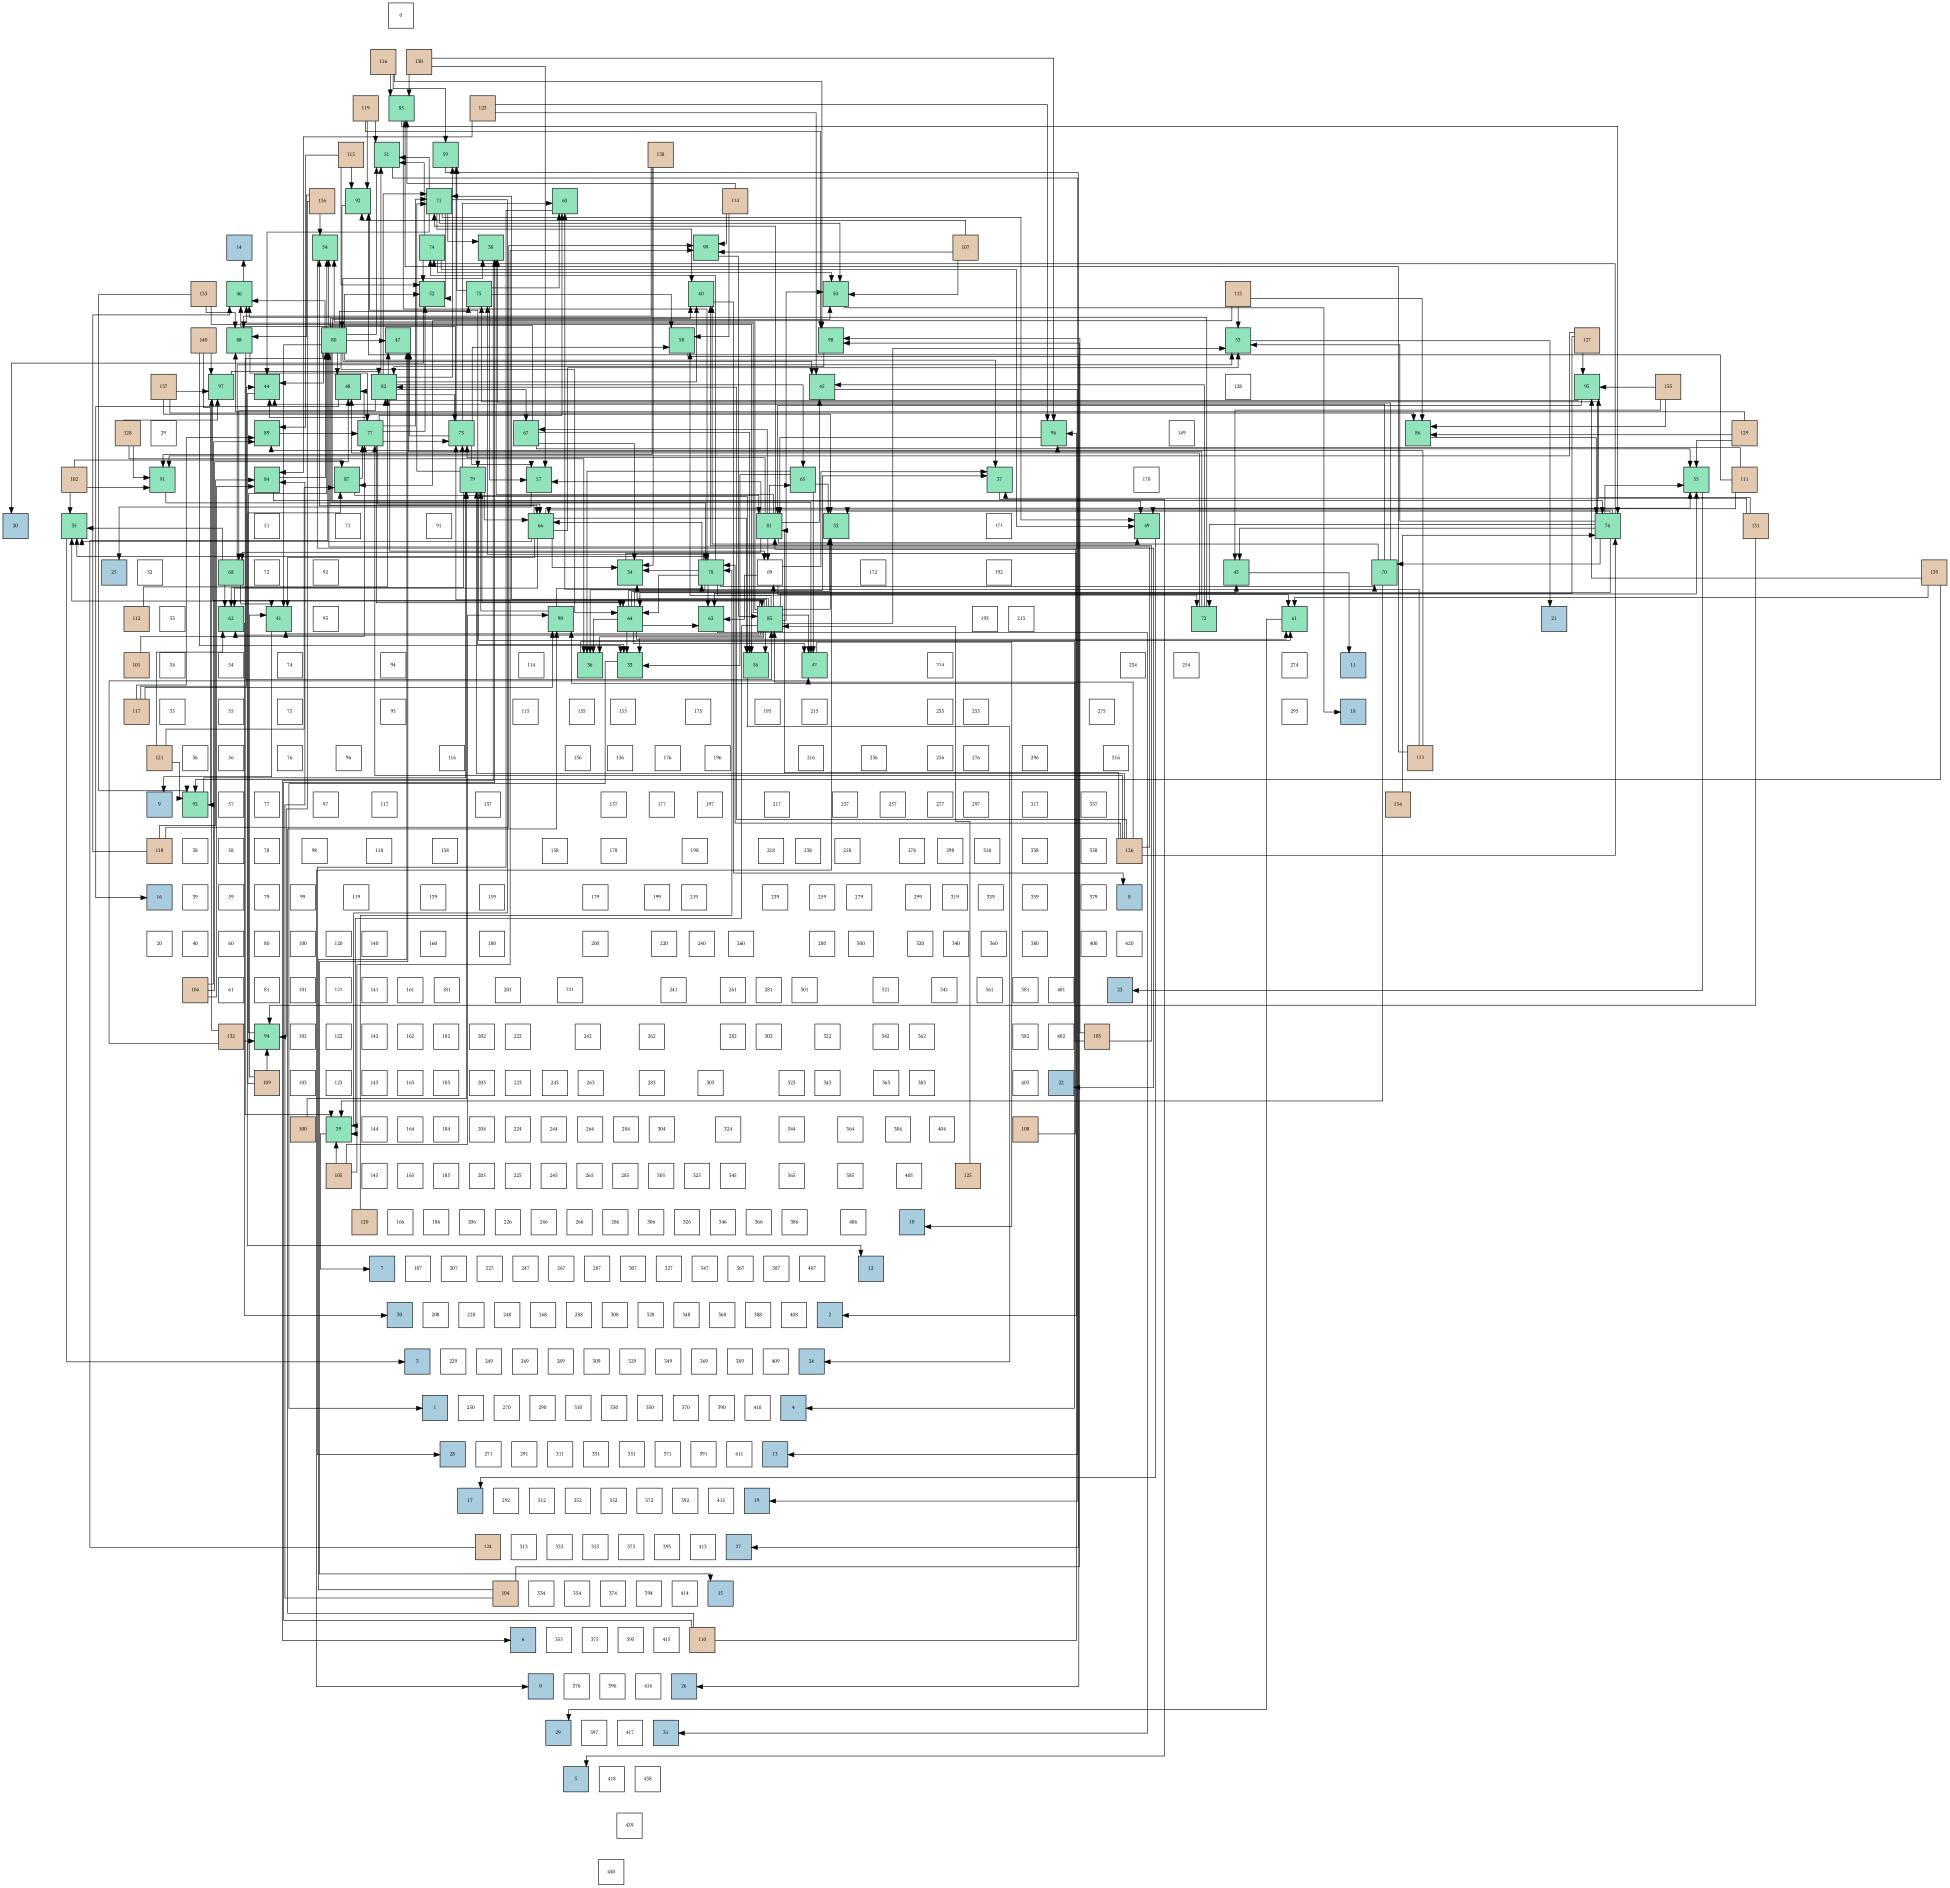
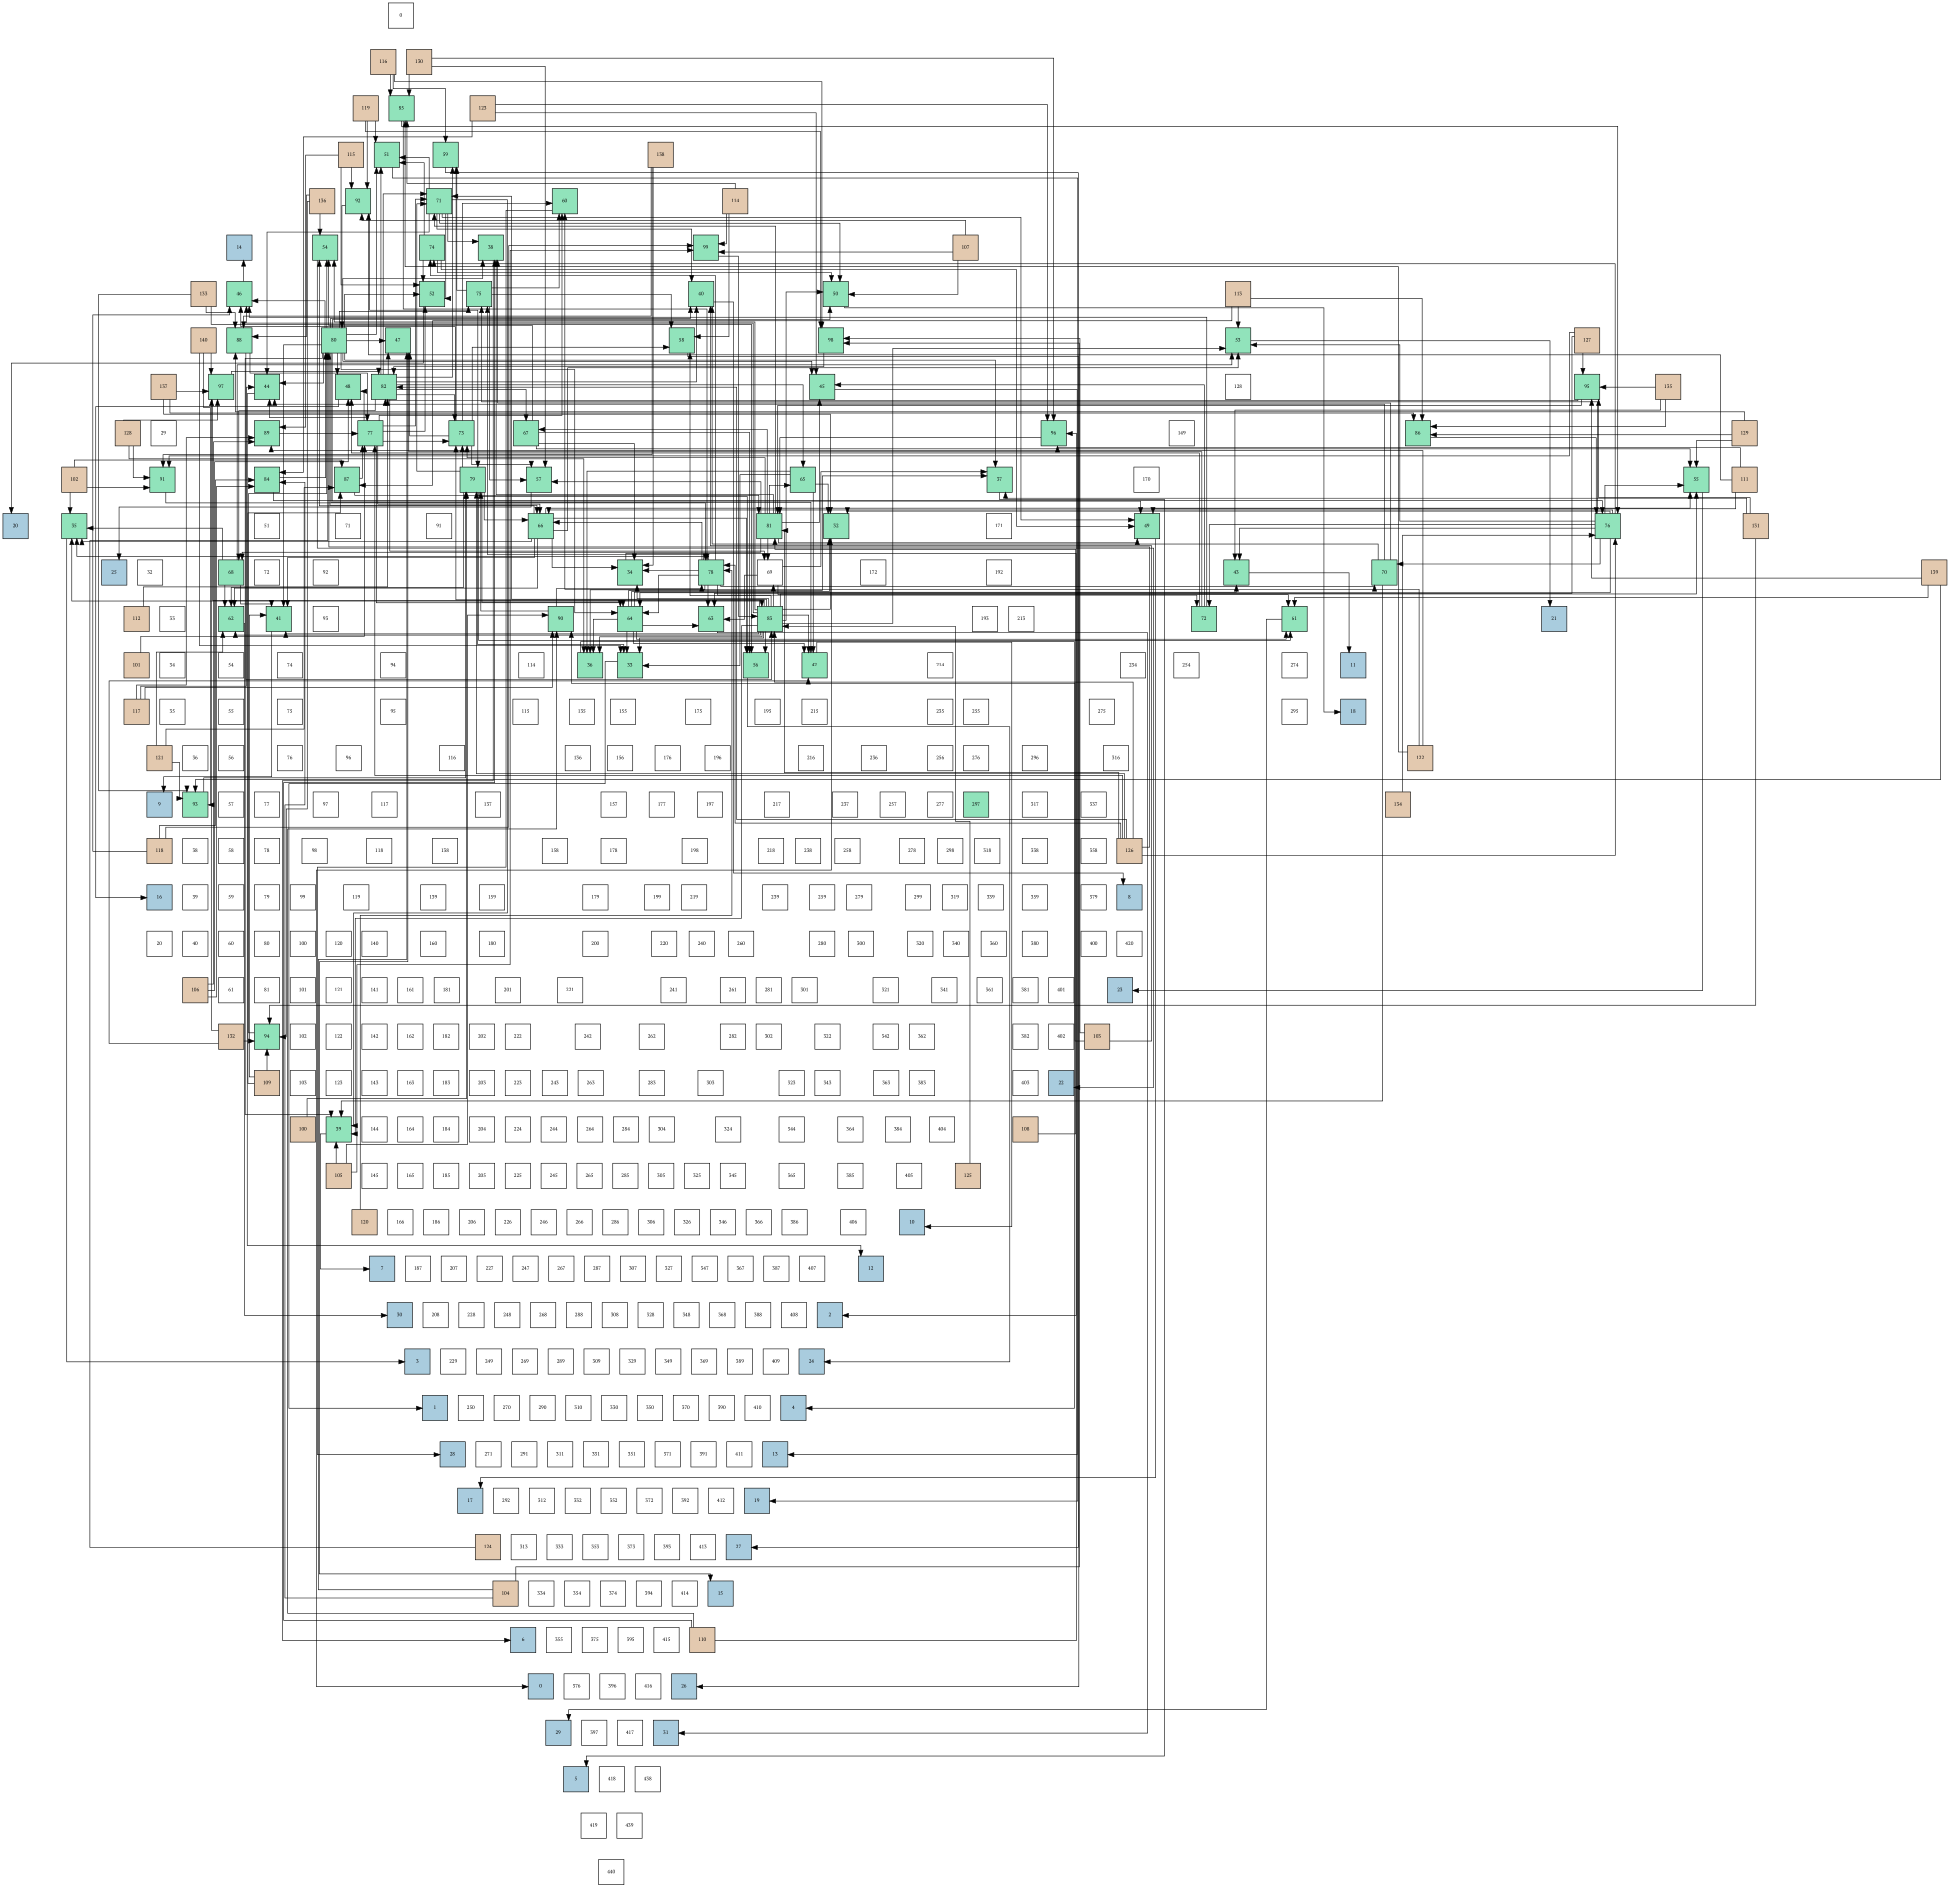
node "297": fillcolor #ffffff -> #91e3bb
node "419": added
